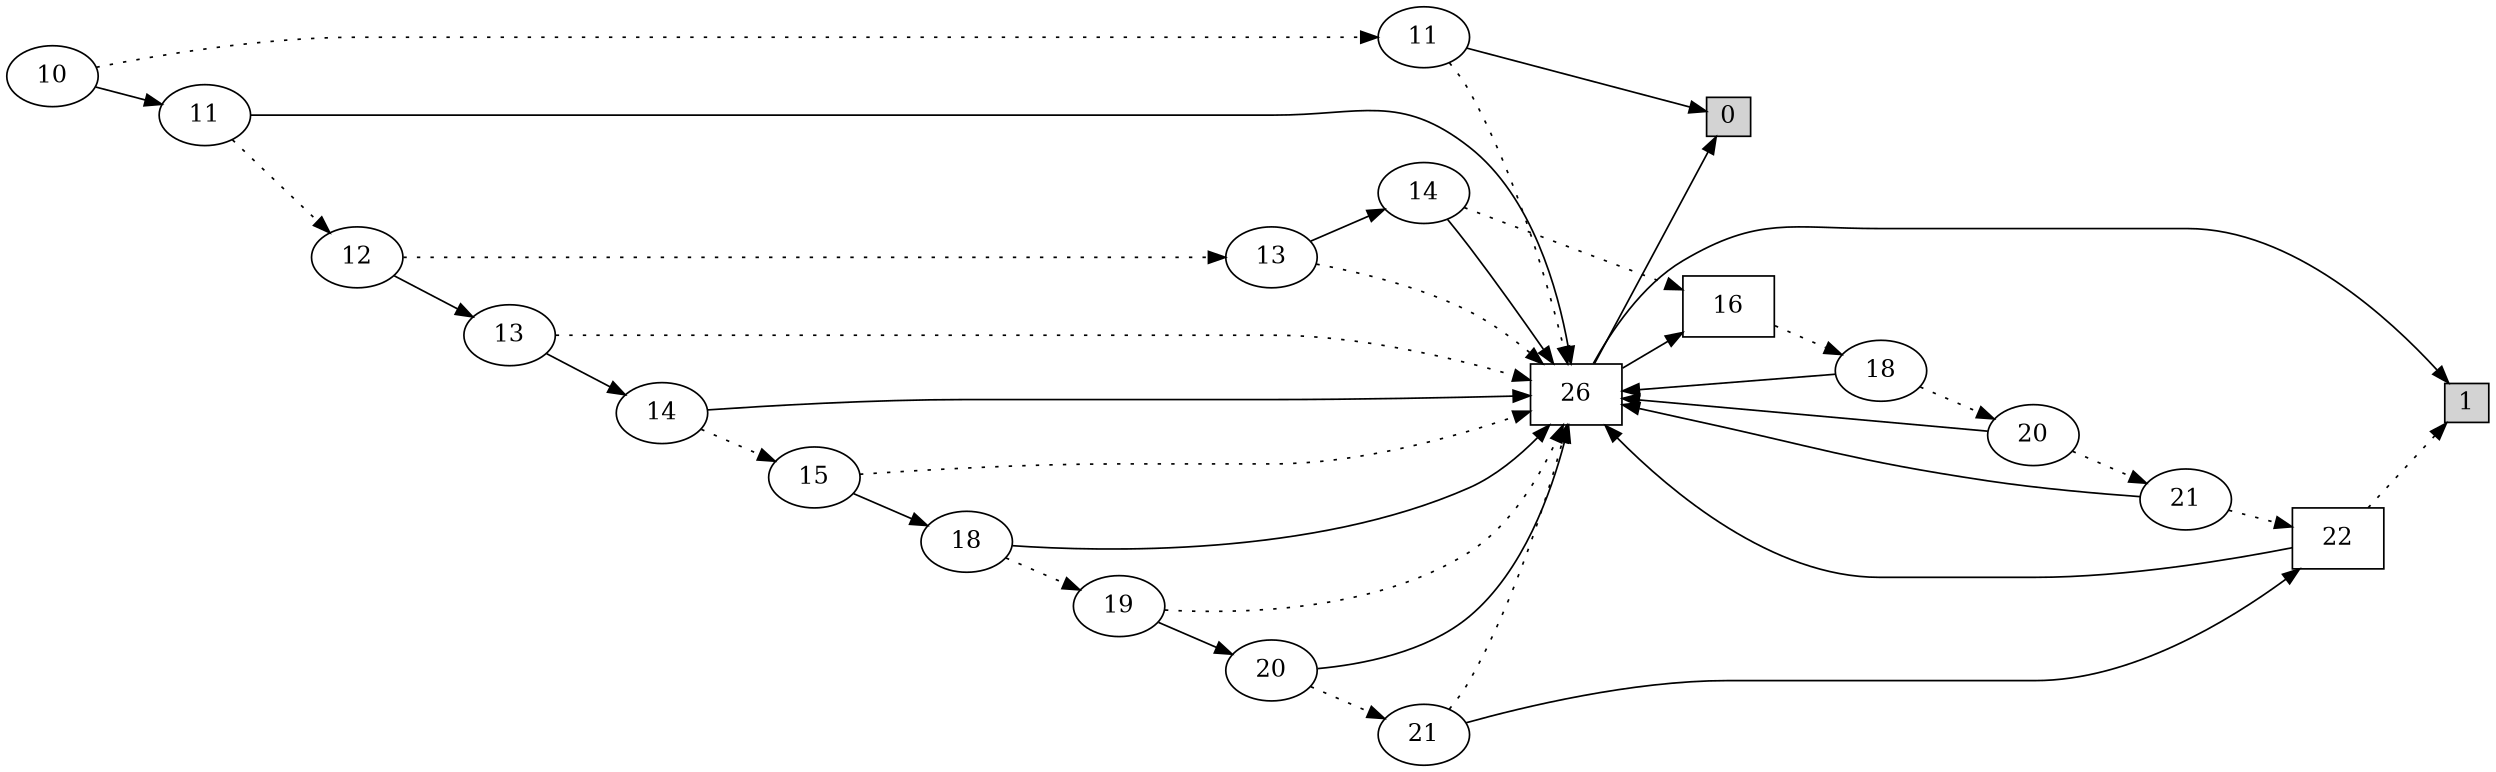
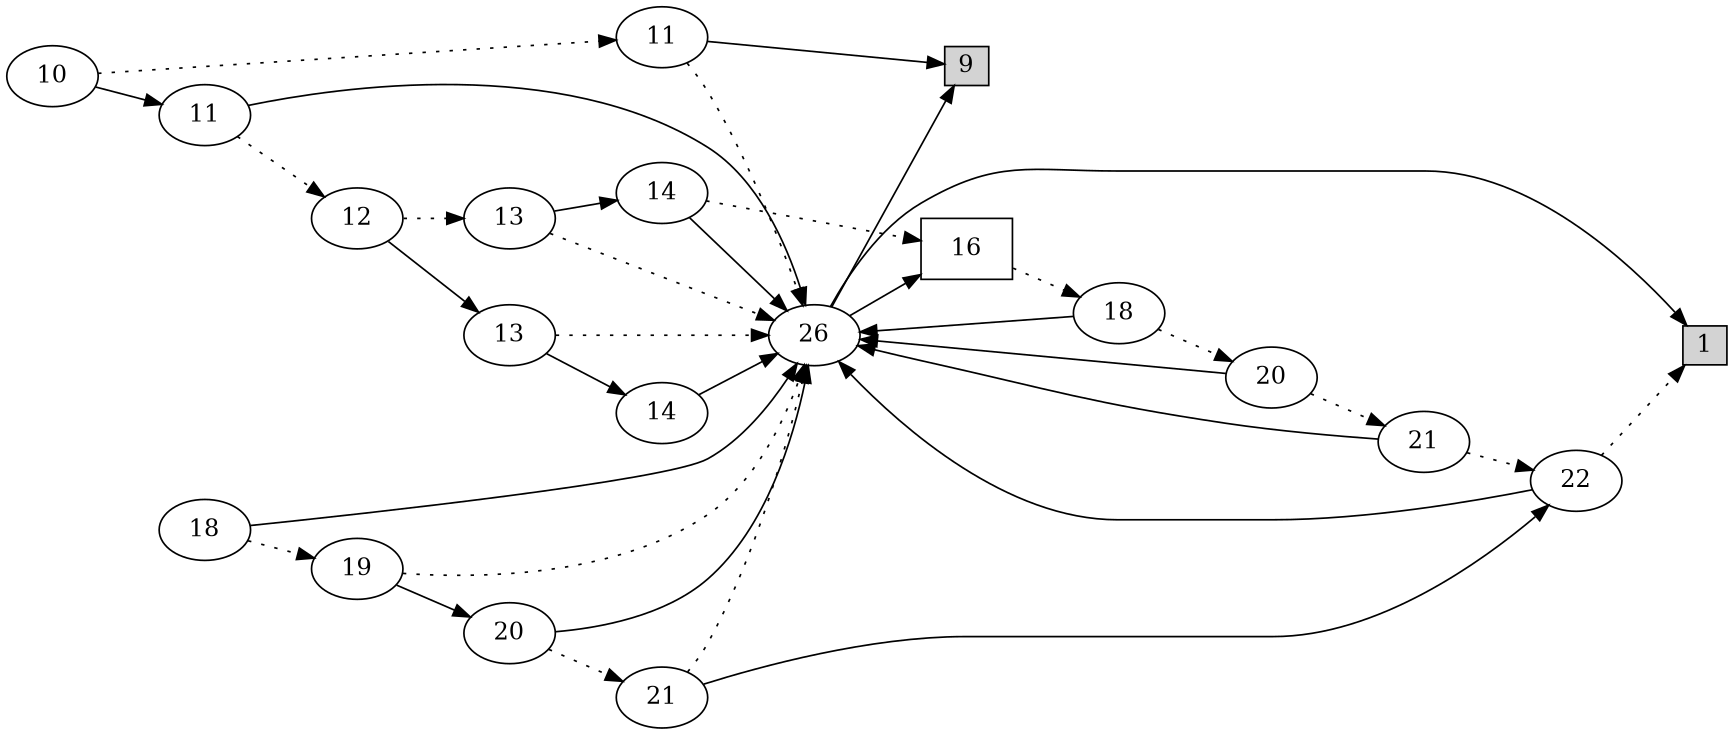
node "0": label "0" -> "9"
node "26": shape box -> ellipse
node "15": removed
node "22": shape box -> ellipse
